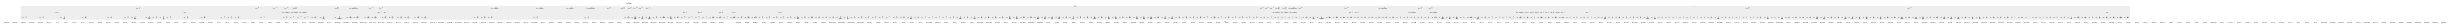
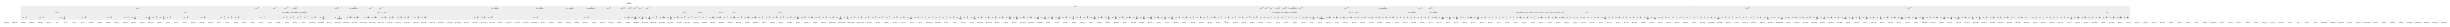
node "portage://dev-db/postgresql-16.3-r2": added
